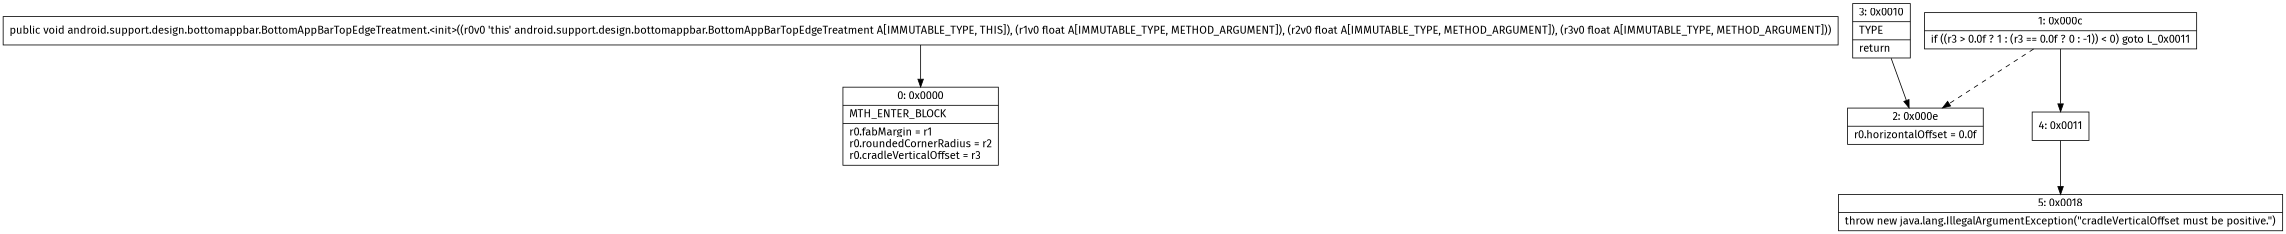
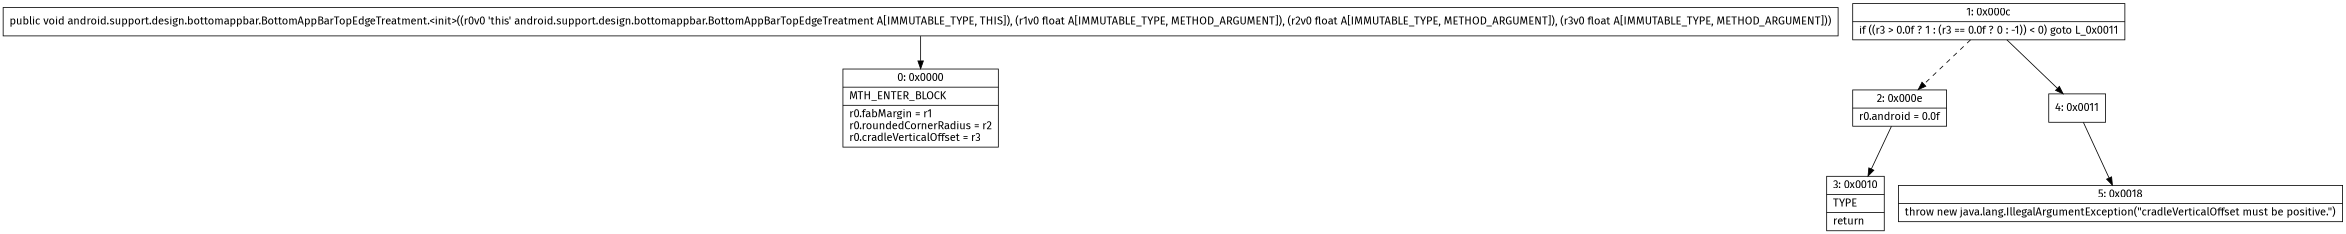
edge "3: 0x0010" -> "2: 0x000e": reversed
node "2: 0x000e": text "r0.horizontalOffset = 0.0f" -> "r0.android = 0.0f"
